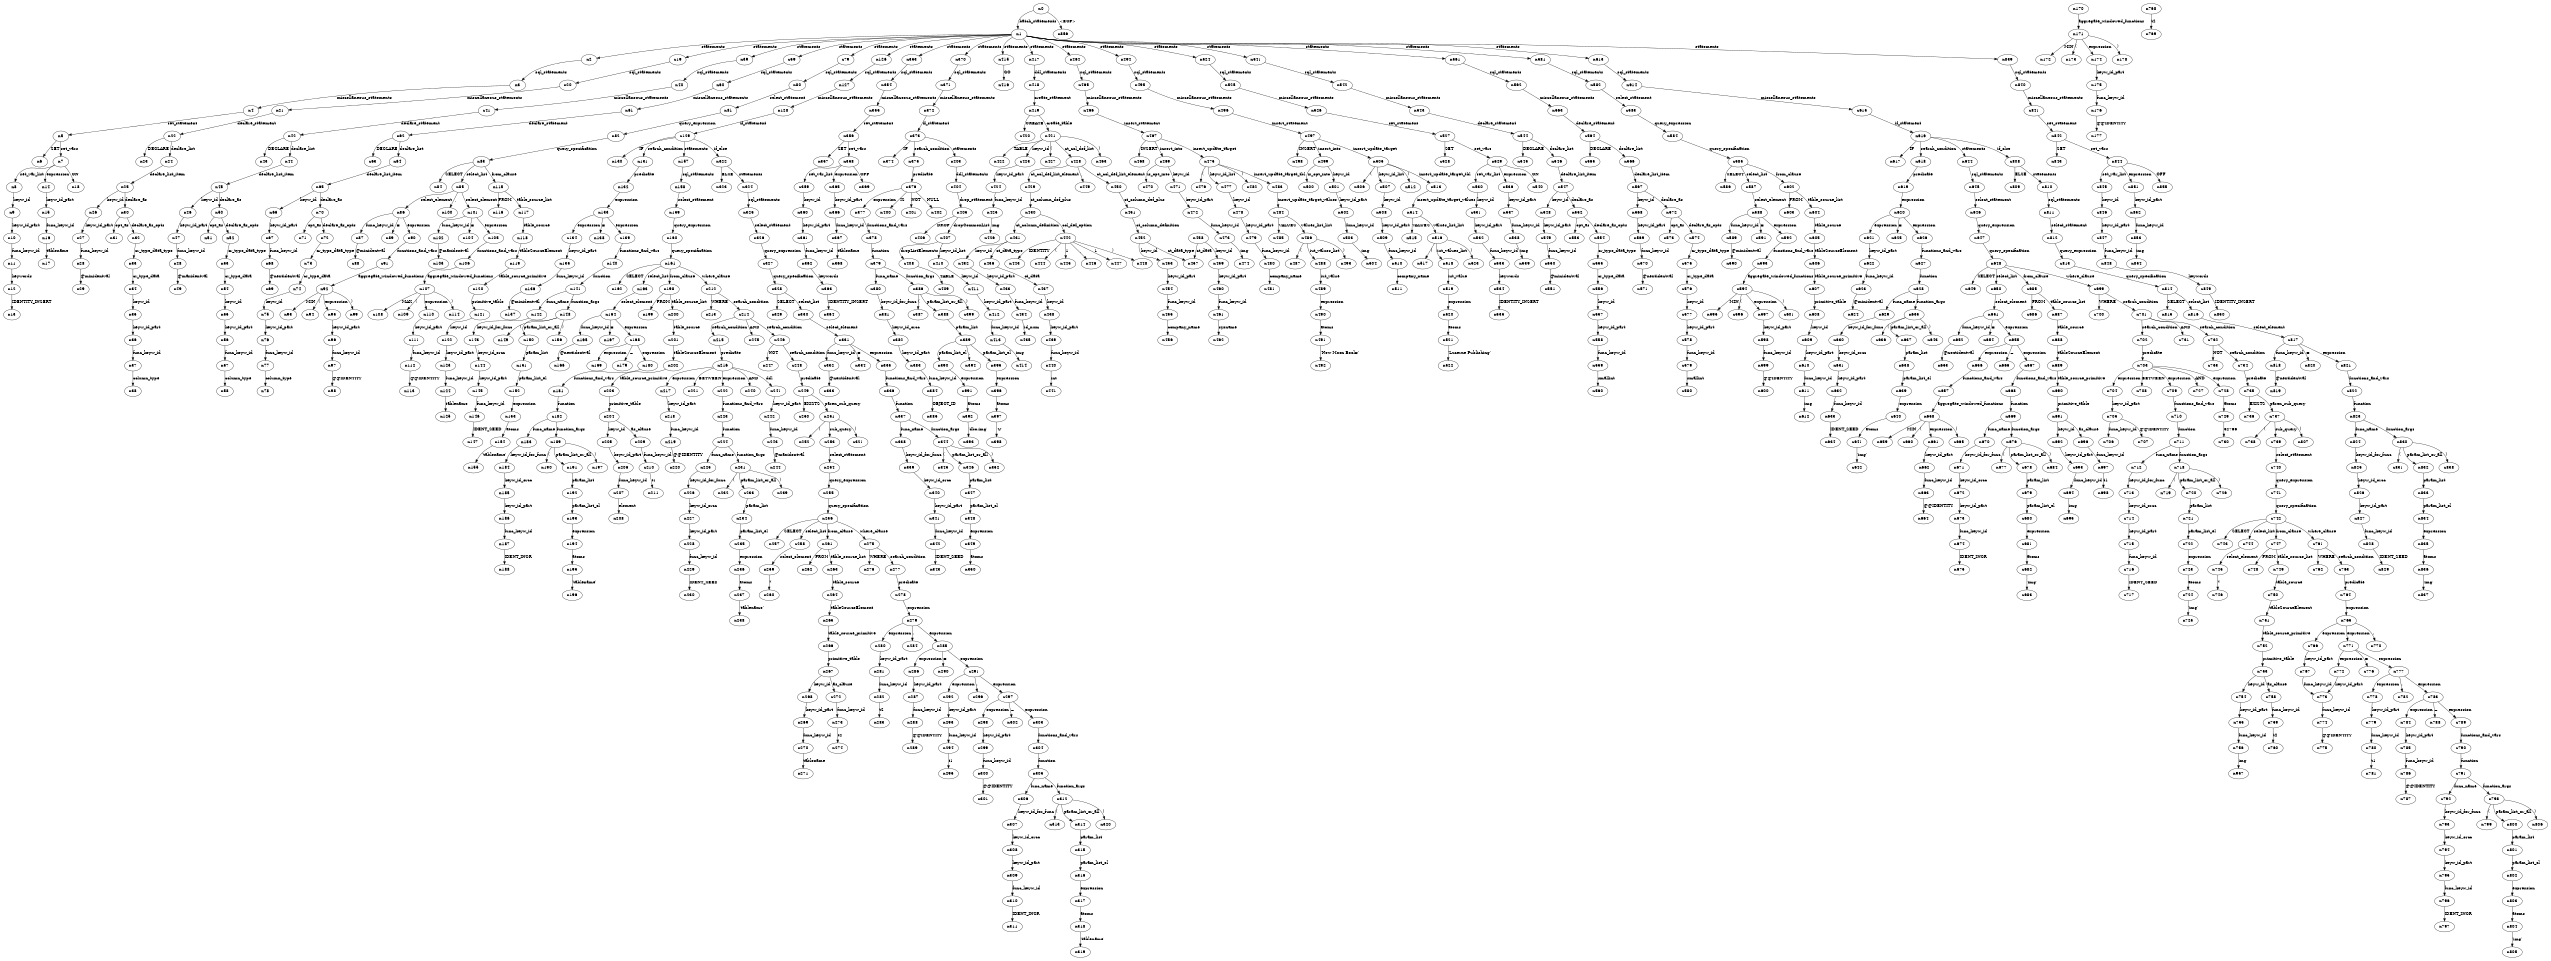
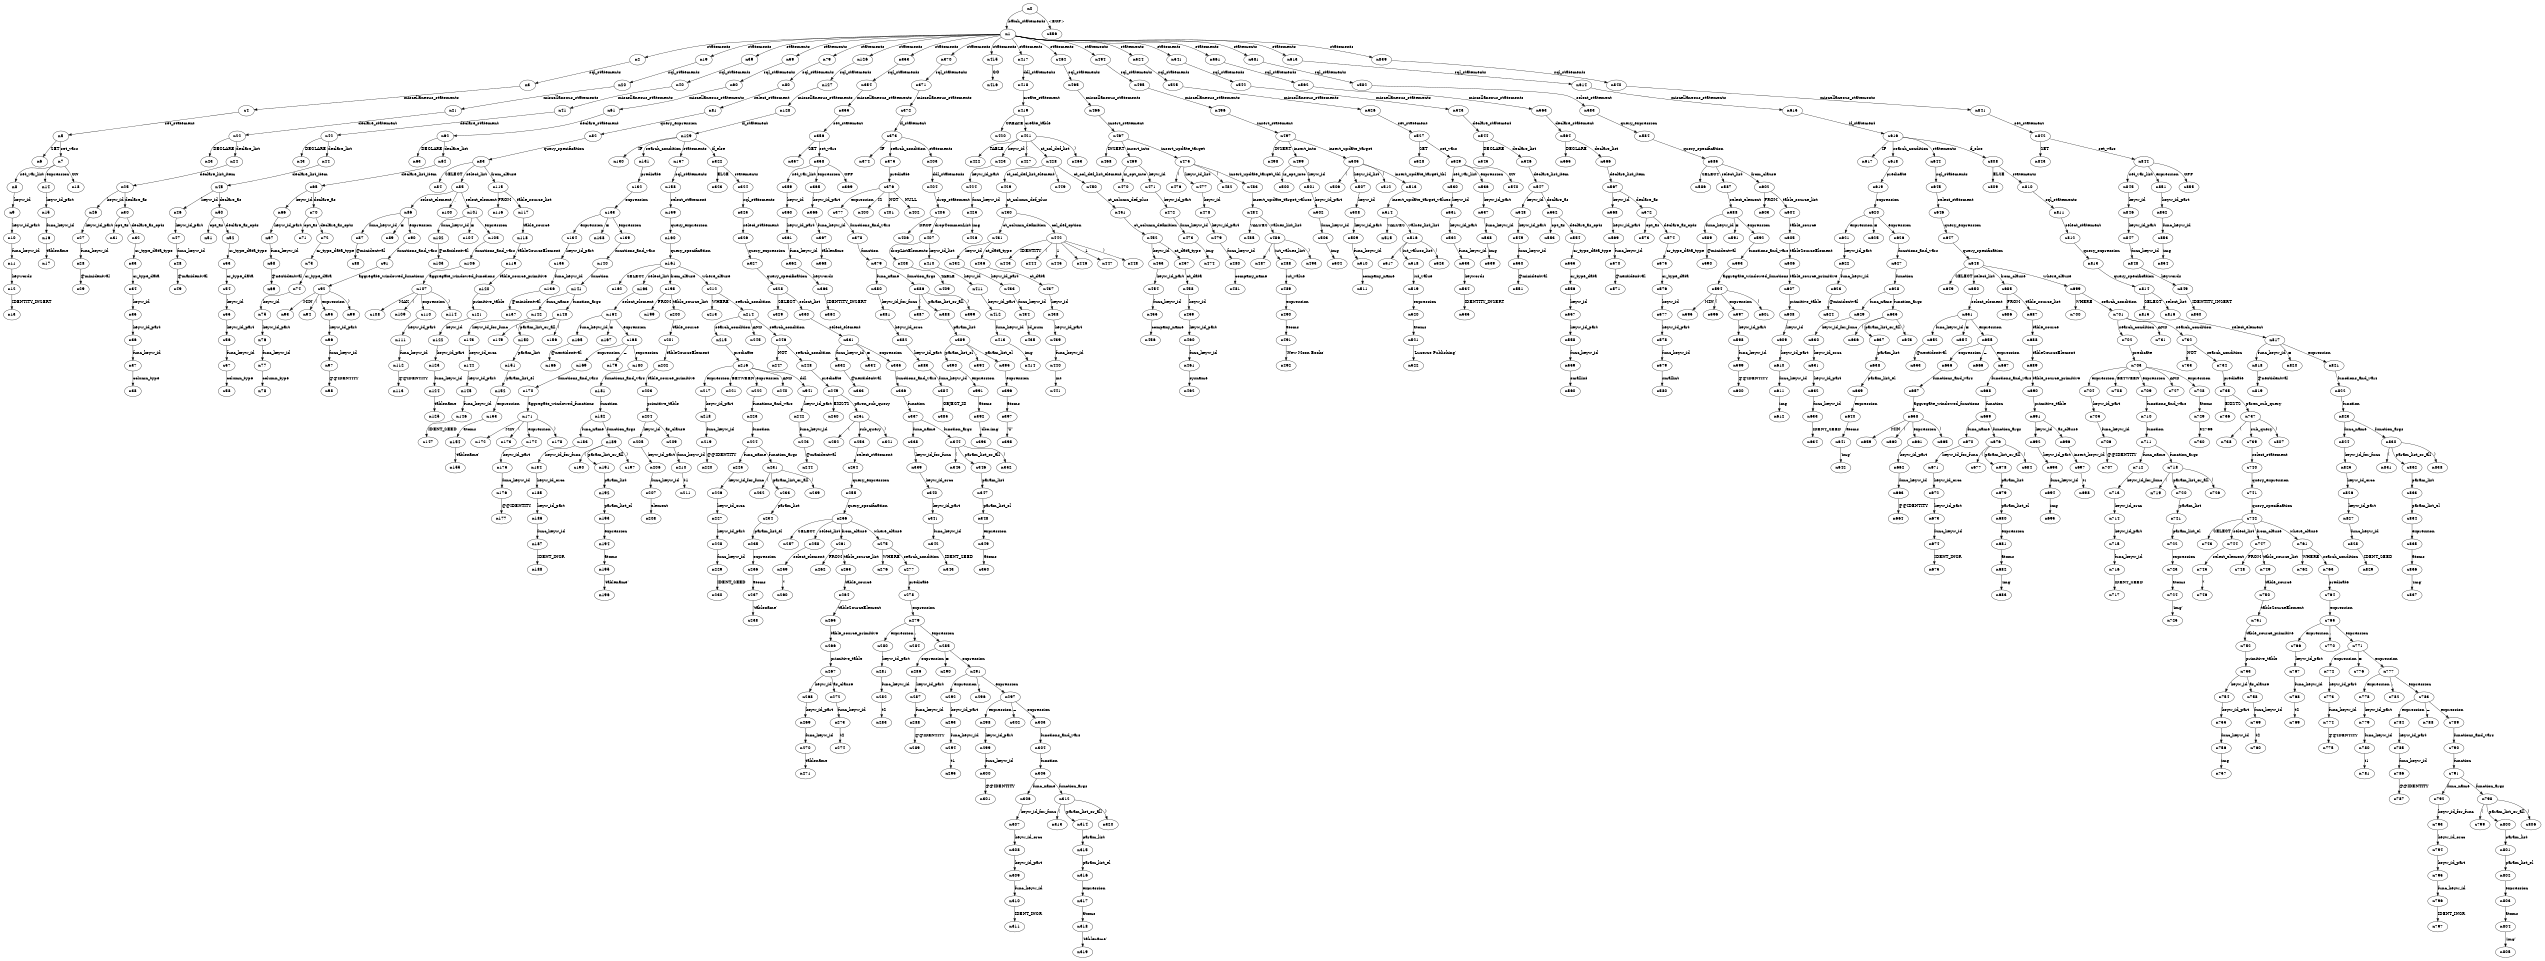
edge "n458" -> "n457": reversed
edge "n169" -> "n170": added, label "functions_and_vars"
node "n241": label "n241" -> "n941"
edge "n705" -> "n707": now "n706" -> "n707"
edge "n696" -> "n697": label "func_keyw_id" -> "insert_keyw_id"
edge "n767" -> "n773": now "n767" -> "n768"
node "n957": label "n957" -> "n757"
